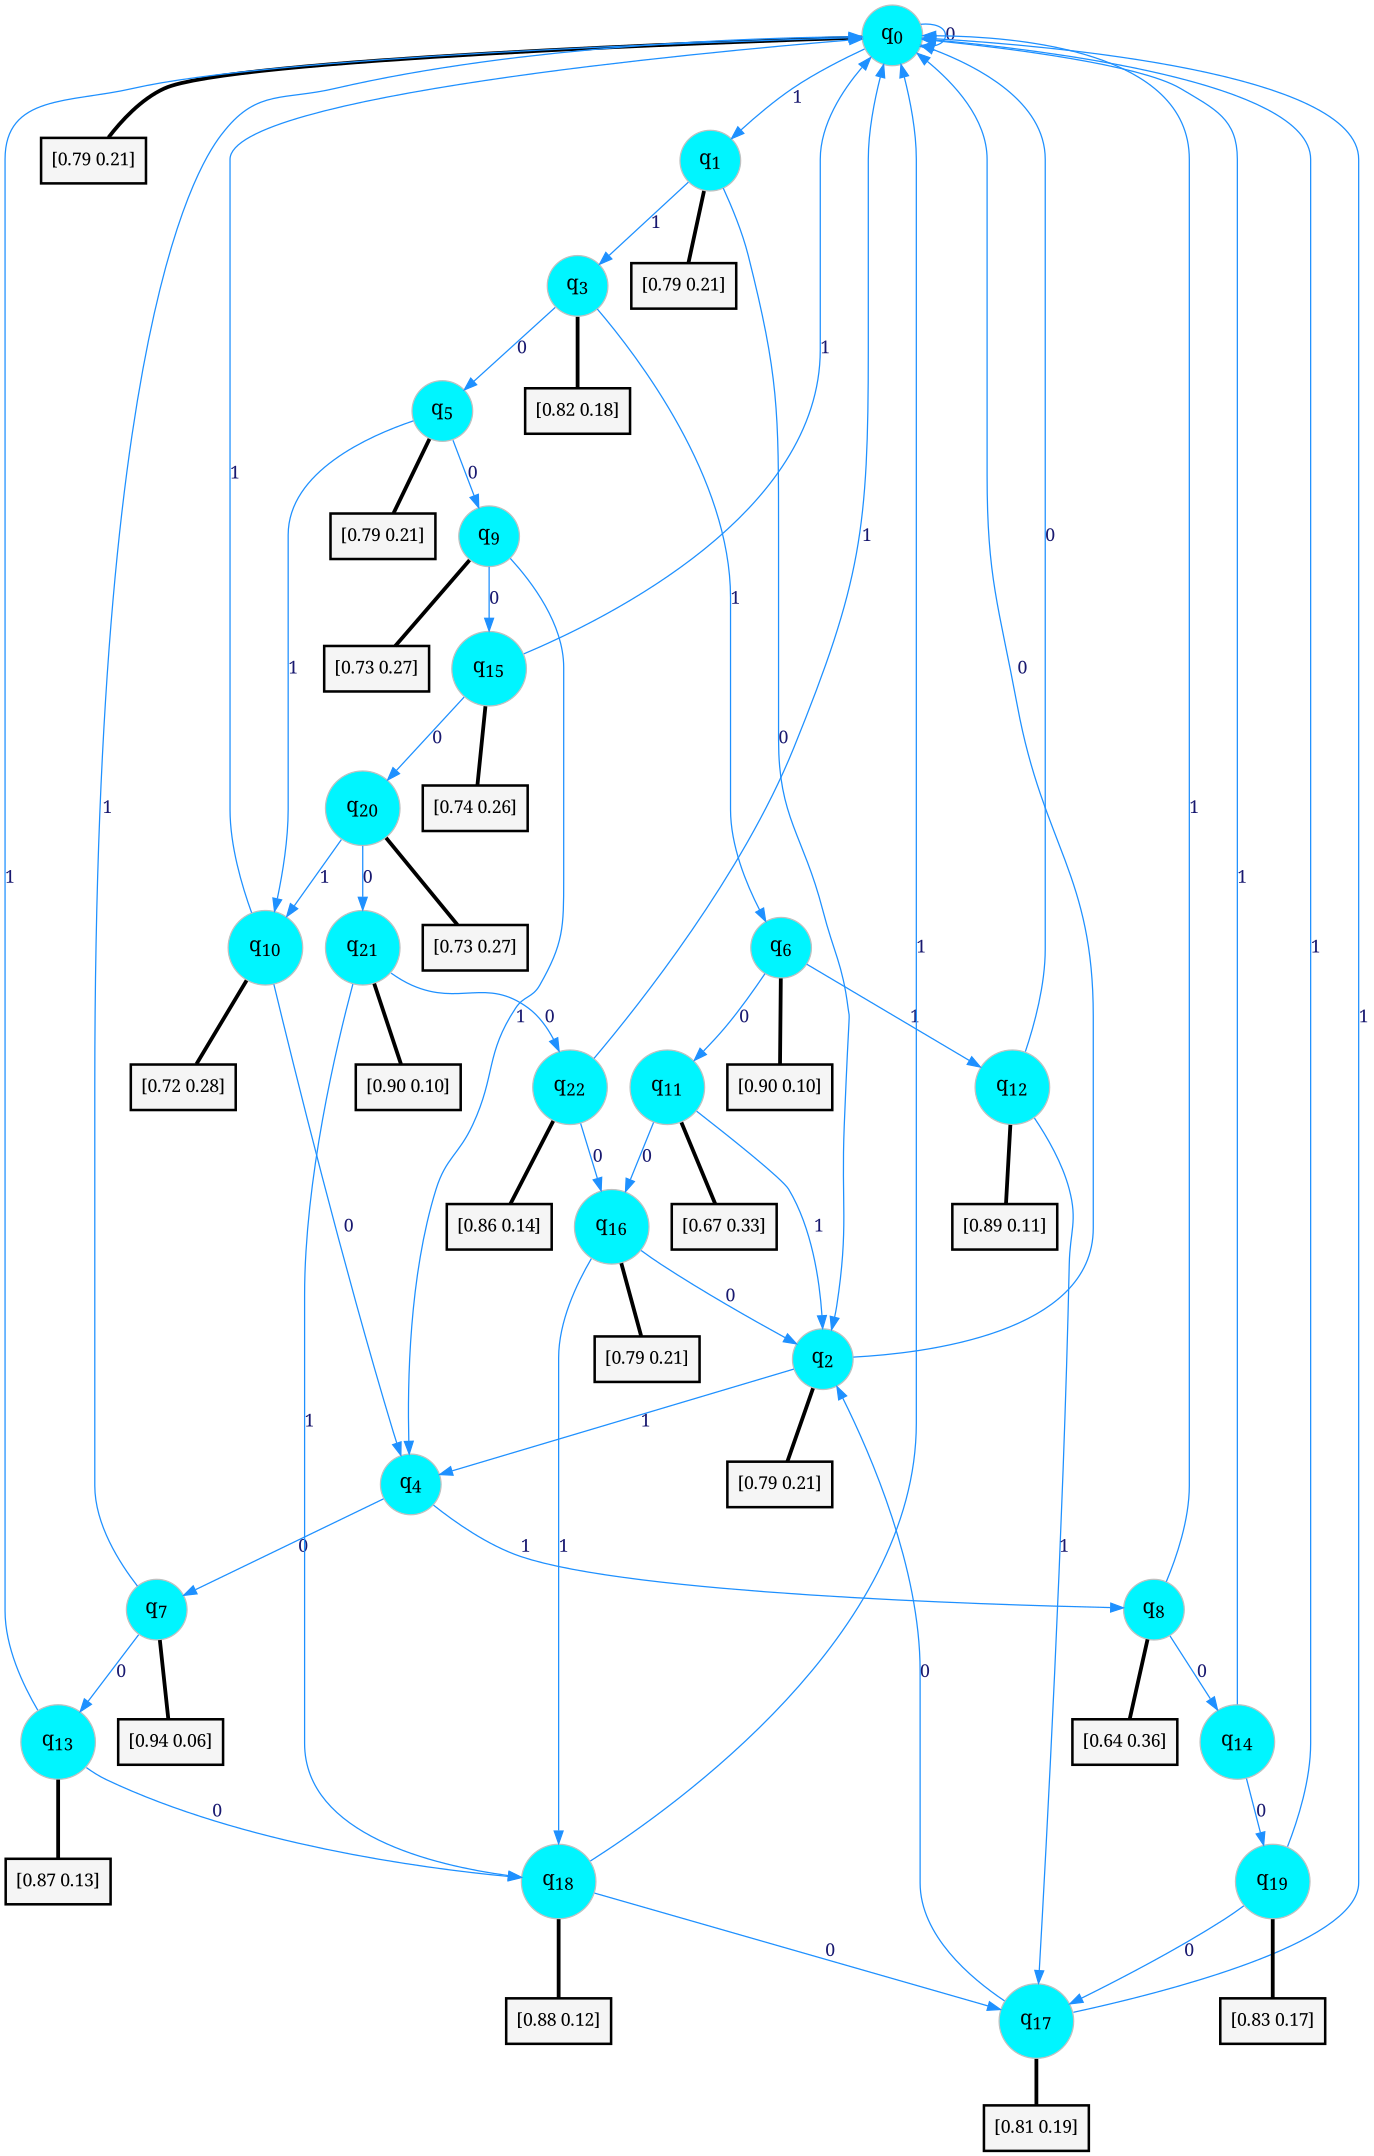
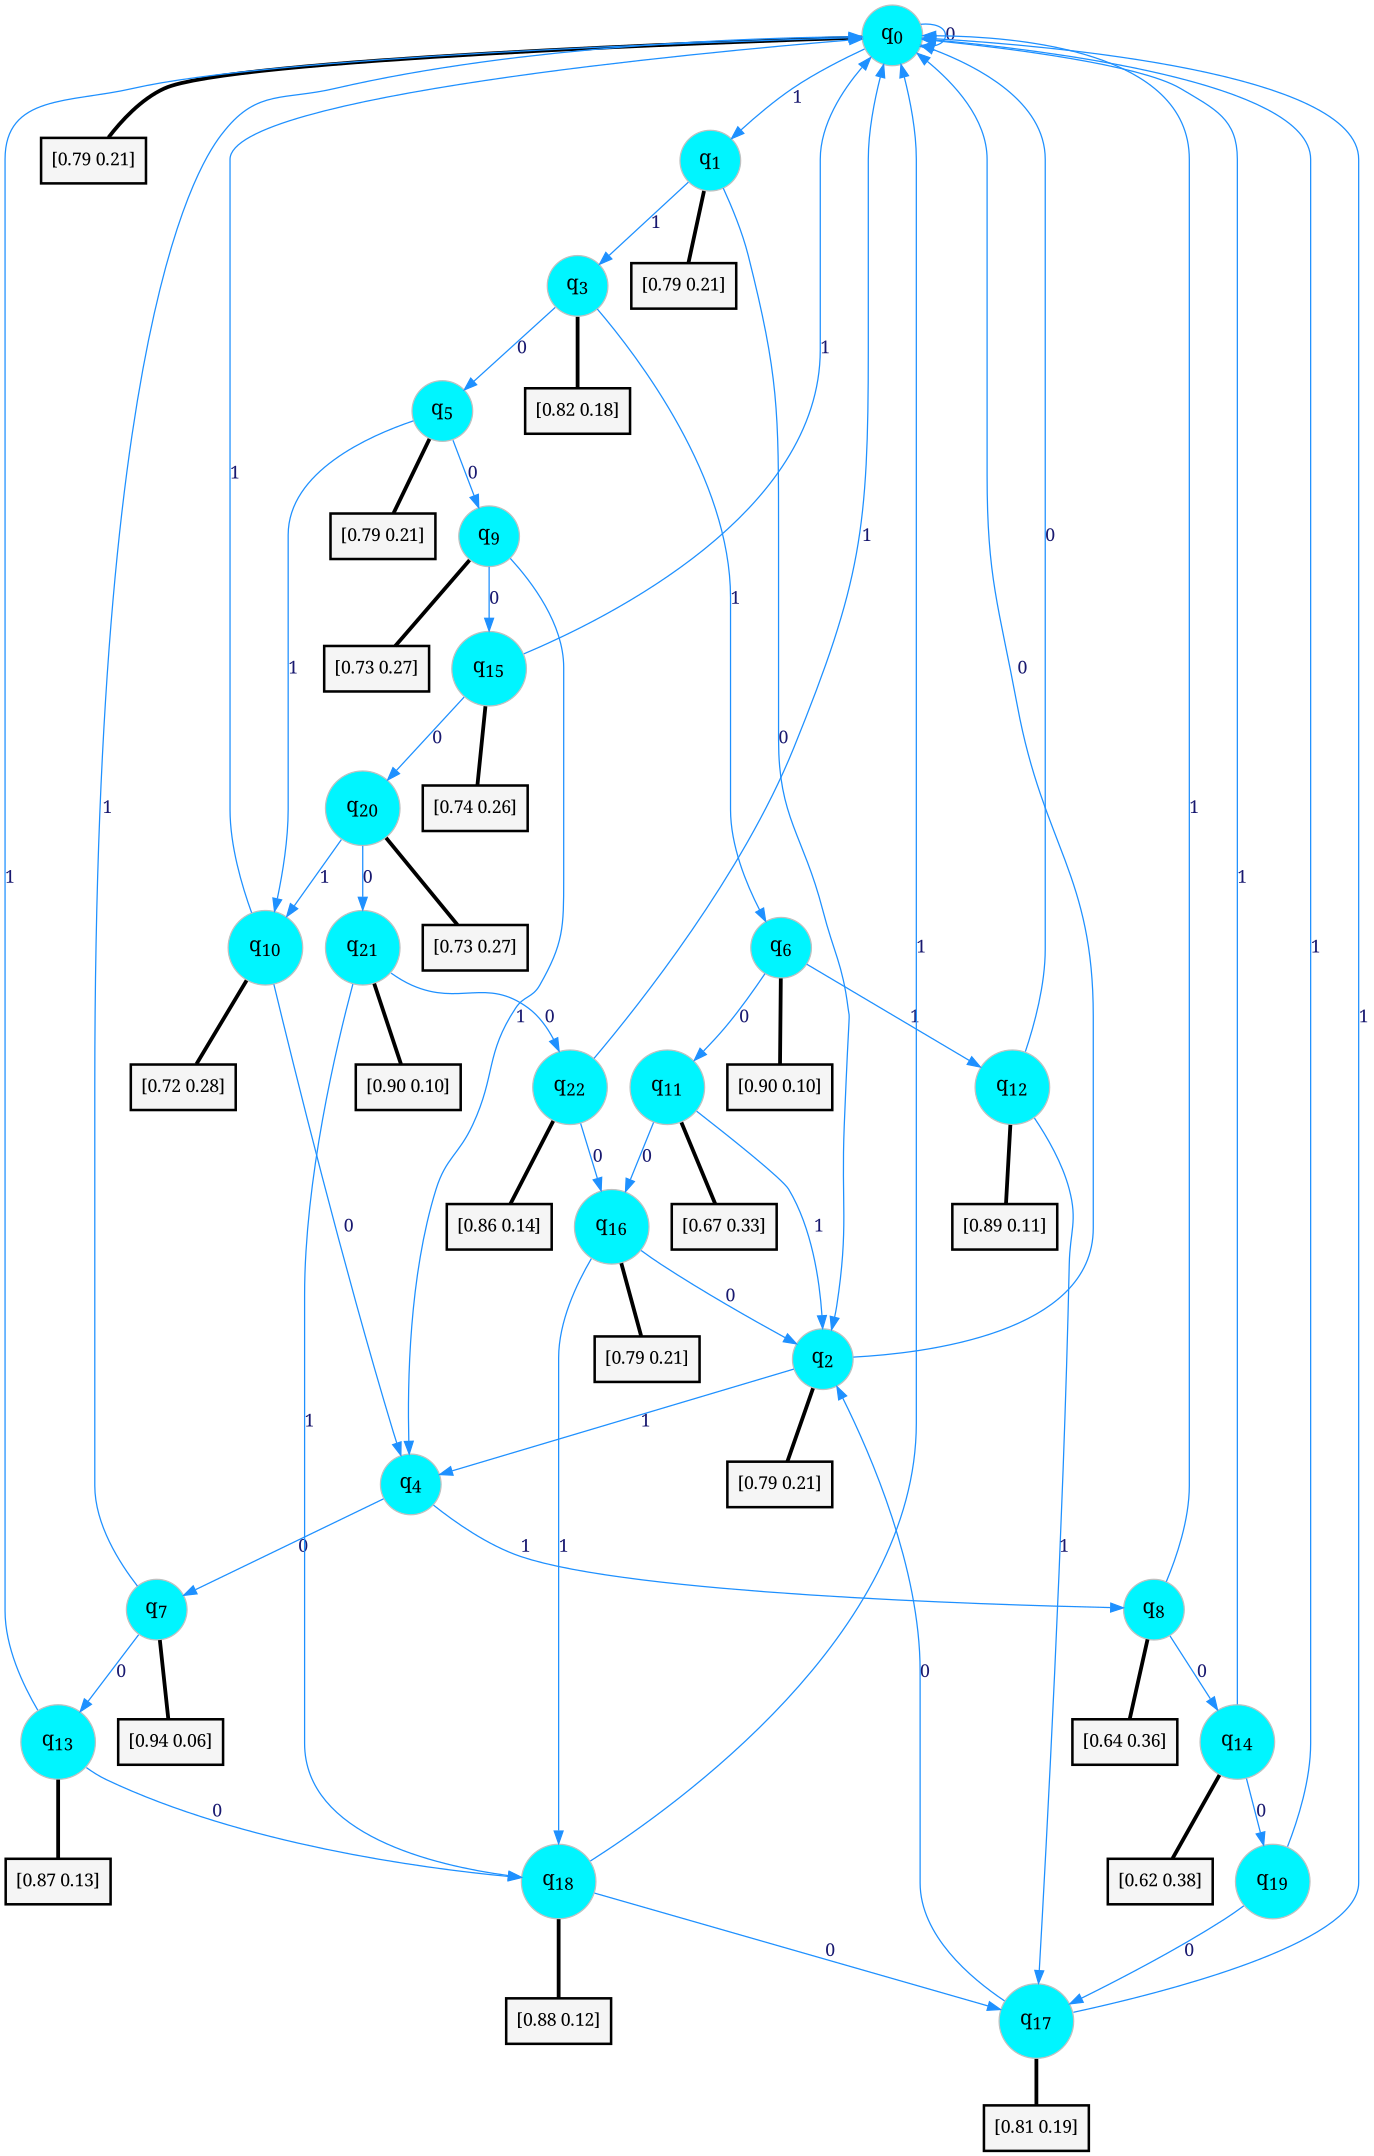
node "[0.62 0.38]": added
node "[0.83 0.17]": removed
